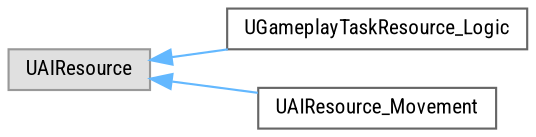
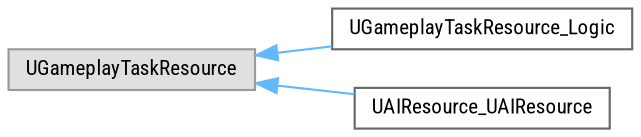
node "UAIResource": label "UAIResource" -> "UGameplayTaskResource"
node "UAIResource_Movement": label "UAIResource_Movement" -> "UAIResource_UAIResource"
